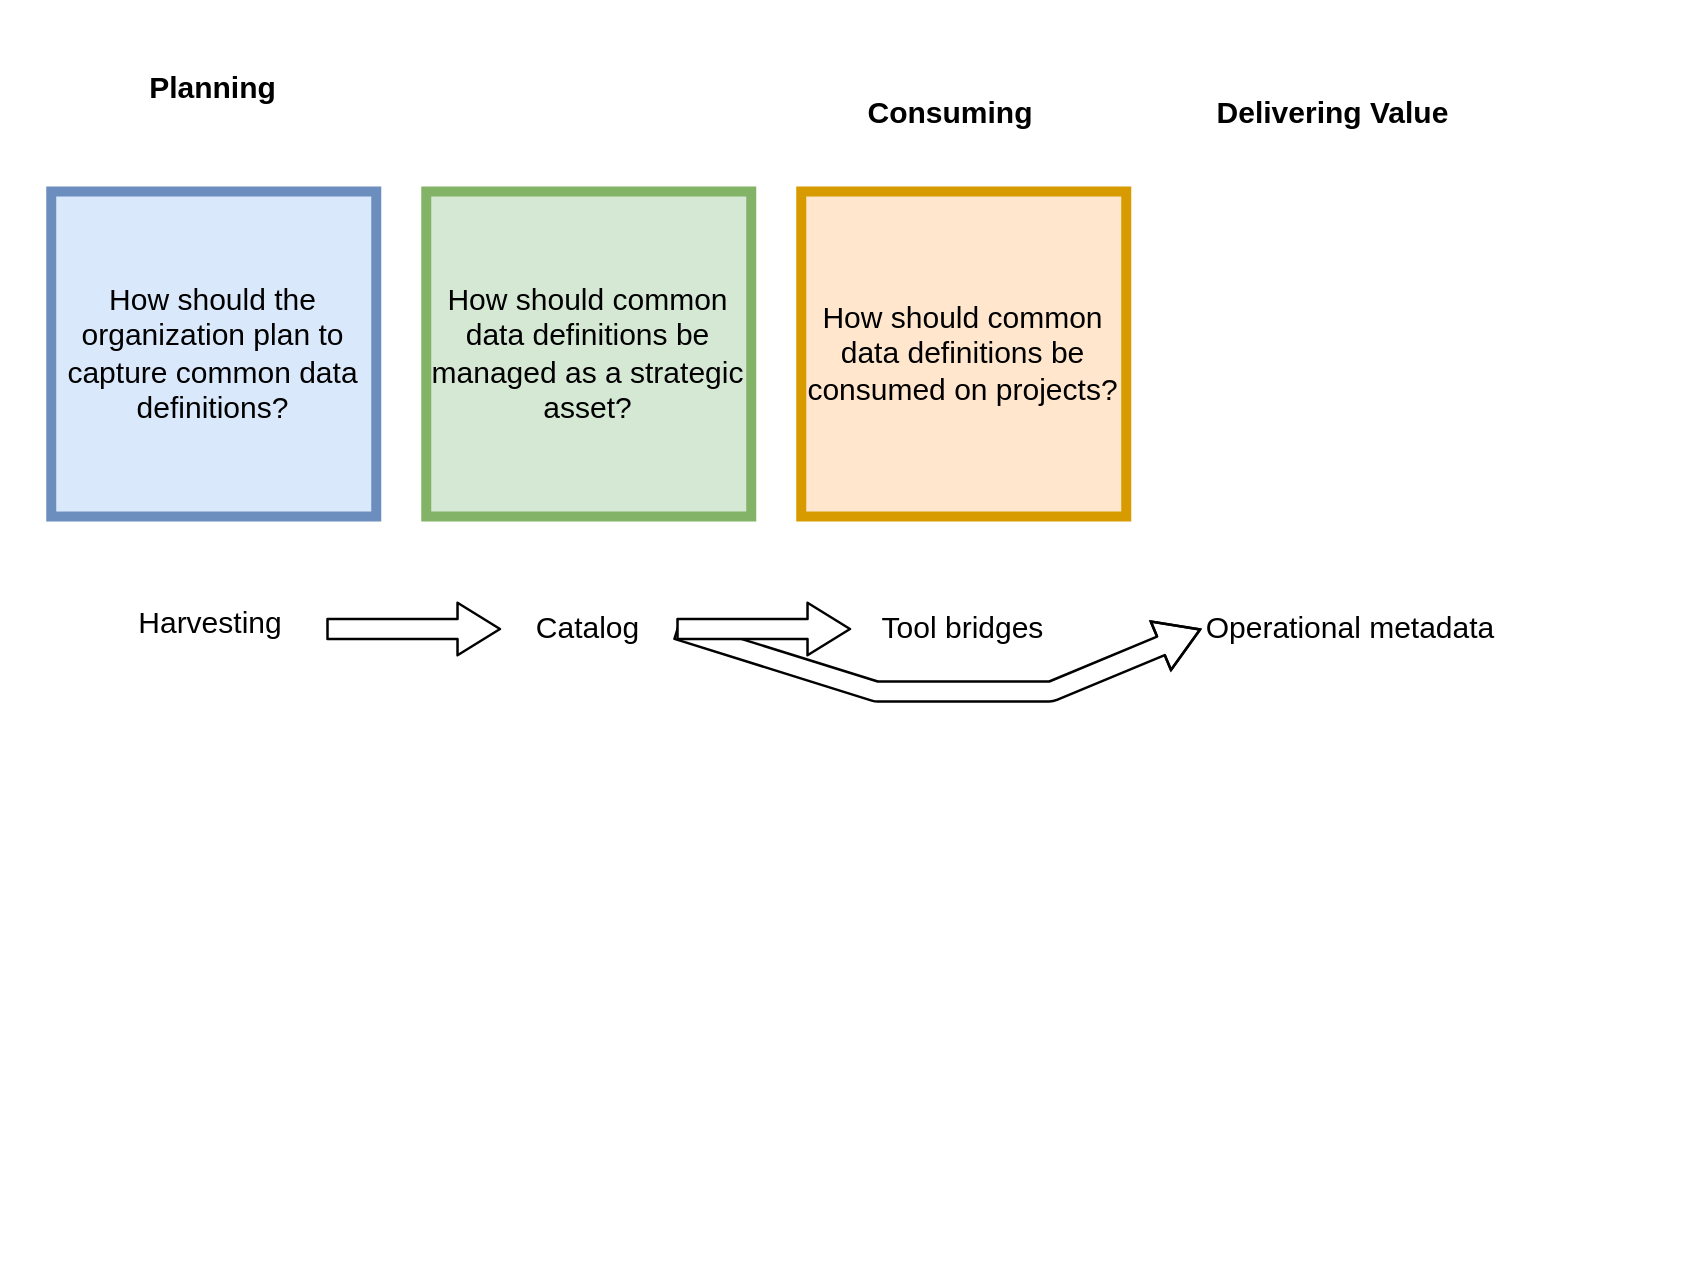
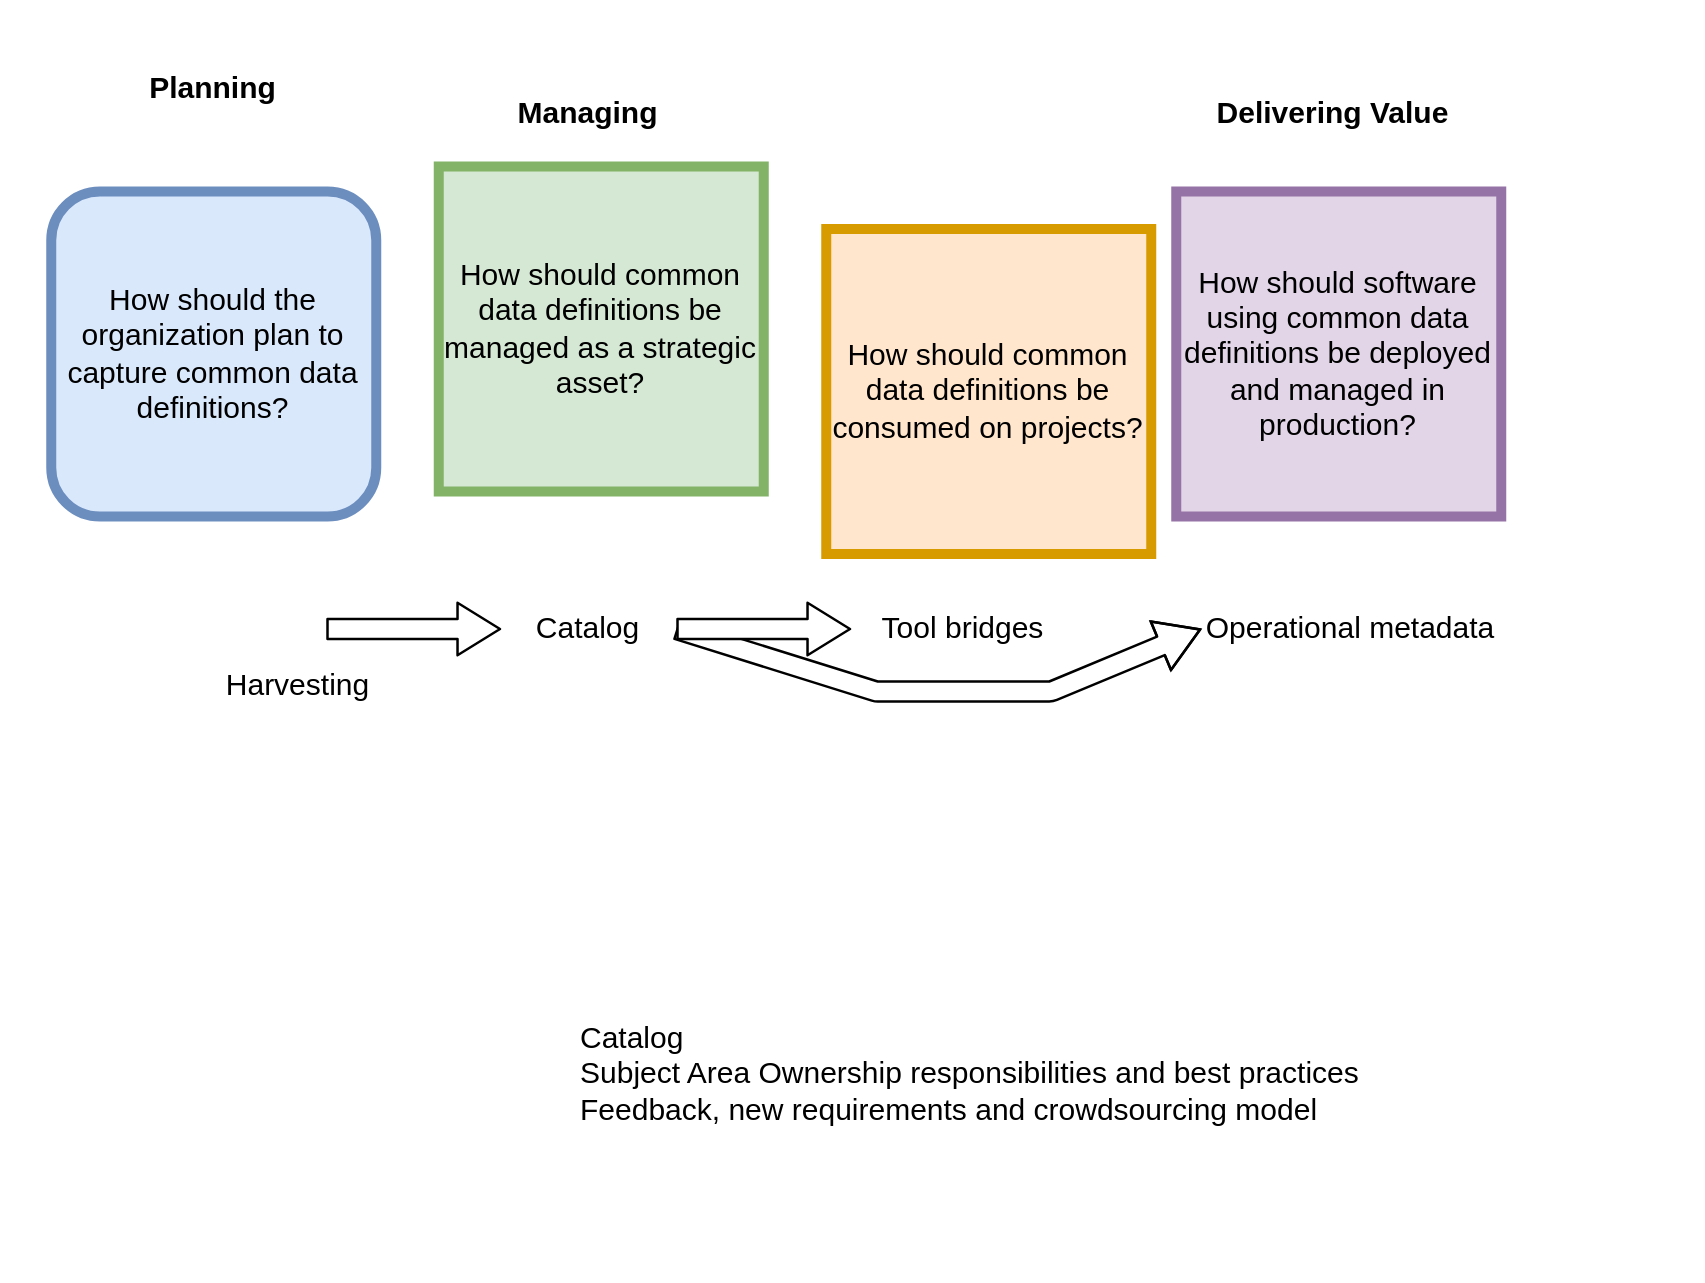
node "Managing": added
node "Consuming": removed
node "How should the organization plan to capture common data definitions?": shape rectangle -> rounded rectangle
node "How should common data definitions be managed as a strategic asset?": moved (589, 354) -> (601, 329)
node "How should common data definitions be consumed on projects?": moved (964, 354) -> (989, 391)
node "How should software using common data definitions be deployed and managed in production?": added
node "Harvesting": moved (211, 624) -> (299, 686)
node "Catalog Subject Area Ownership responsibilities and best practices Feedback, new requirements and crowdsourcing model": added
